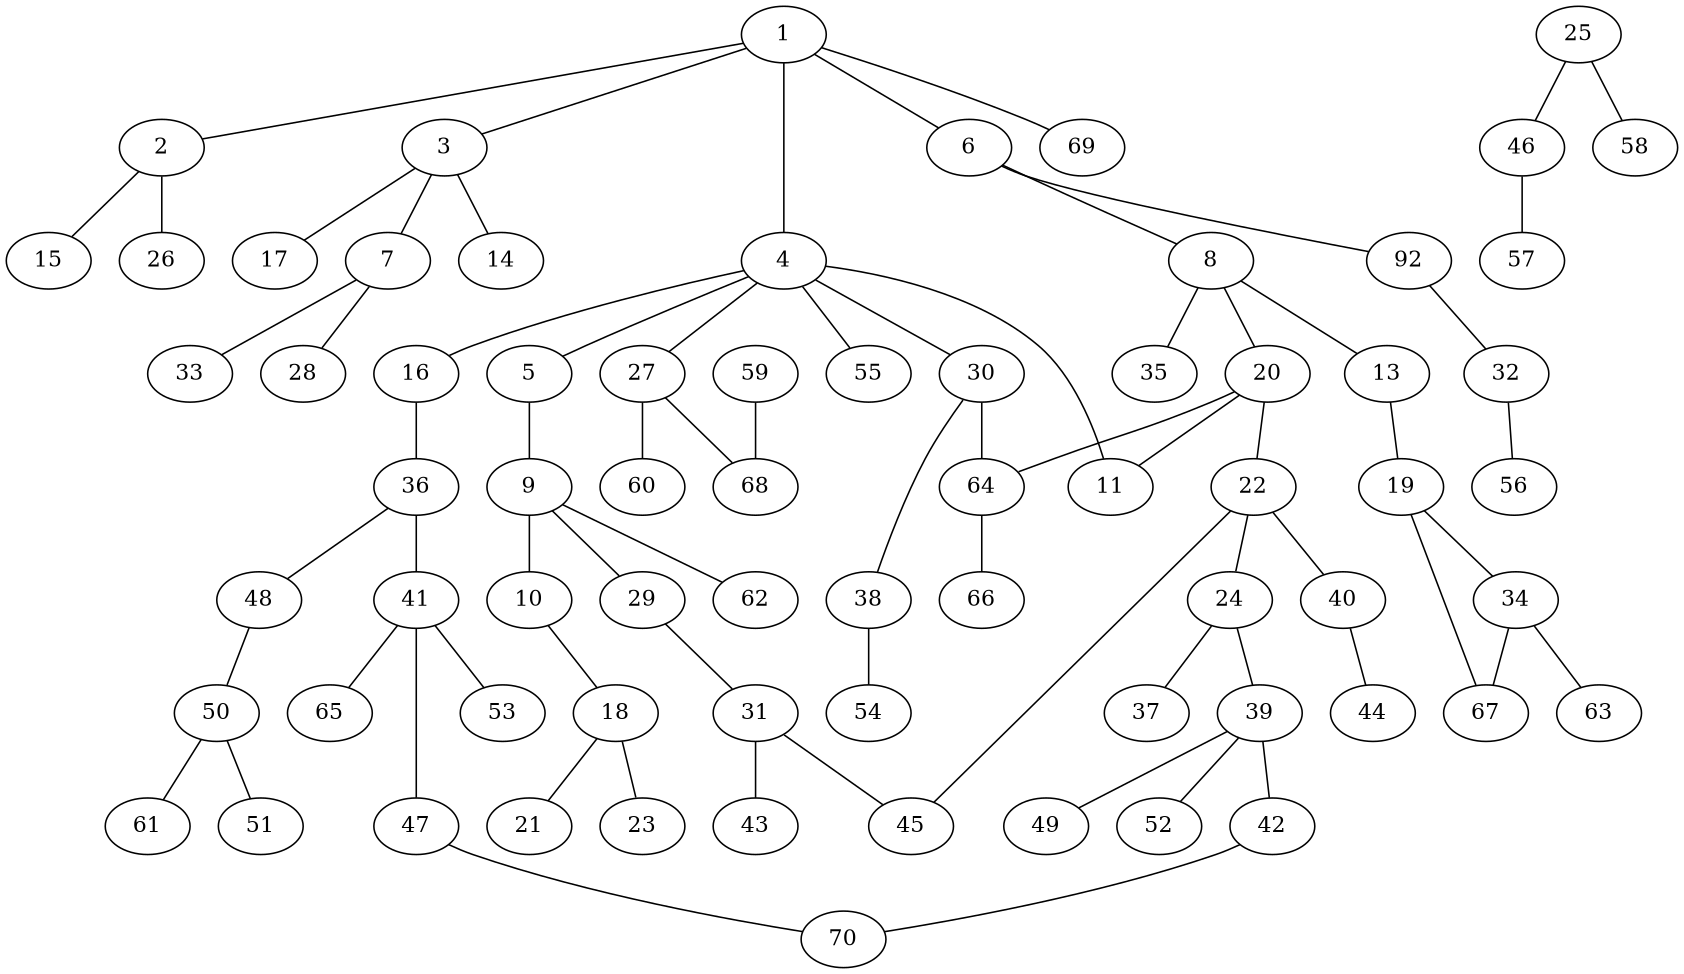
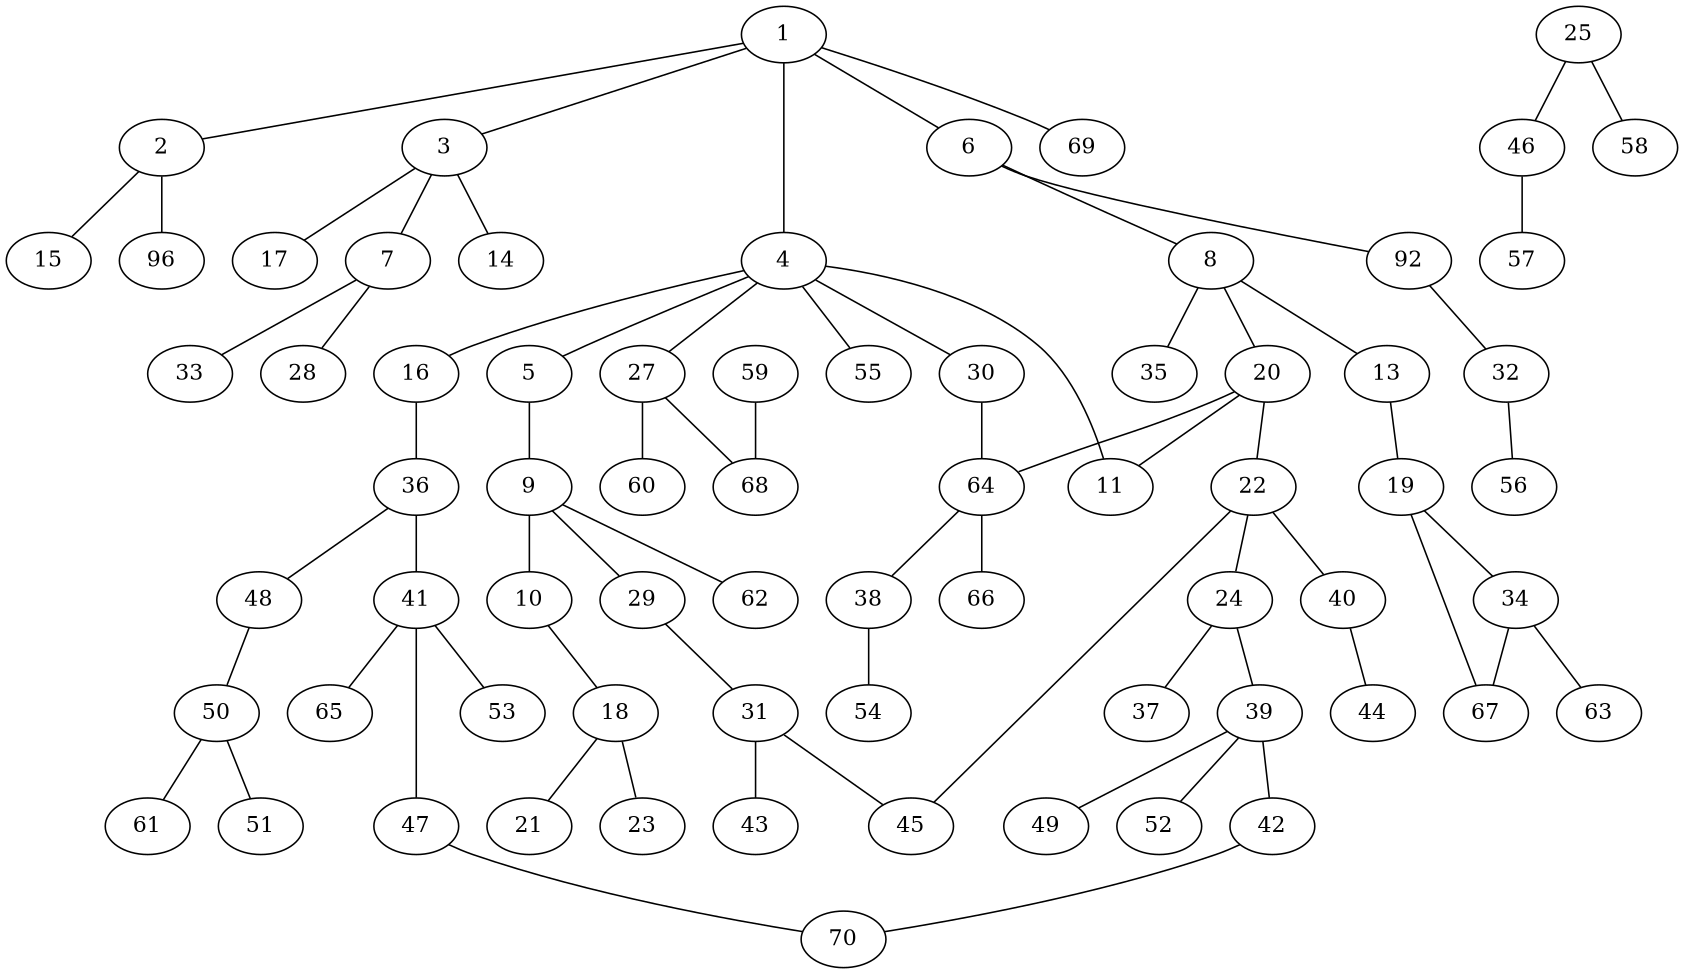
node "26": label "26" -> "96"
edge "30" -- "38": now "64" -- "38"
